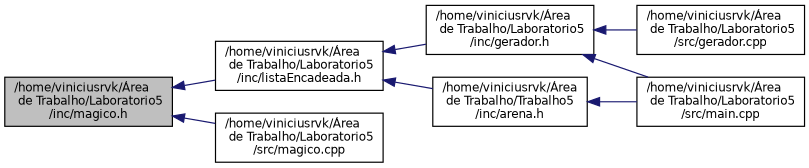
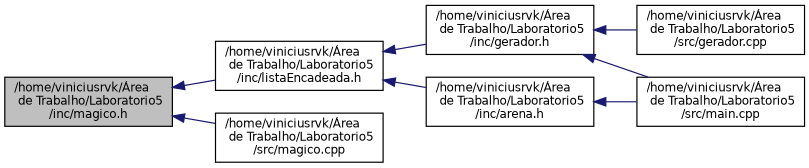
node "/home/viniciusrvk/Área de Trabalho/Trabalho5 /inc/arena.h": label "/home/viniciusrvk/Área de Trabalho/Trabalho5 /inc/arena.h" -> "/home/viniciusrvk/Área de Trabalho/Laboratorio5 /inc/arena.h"
